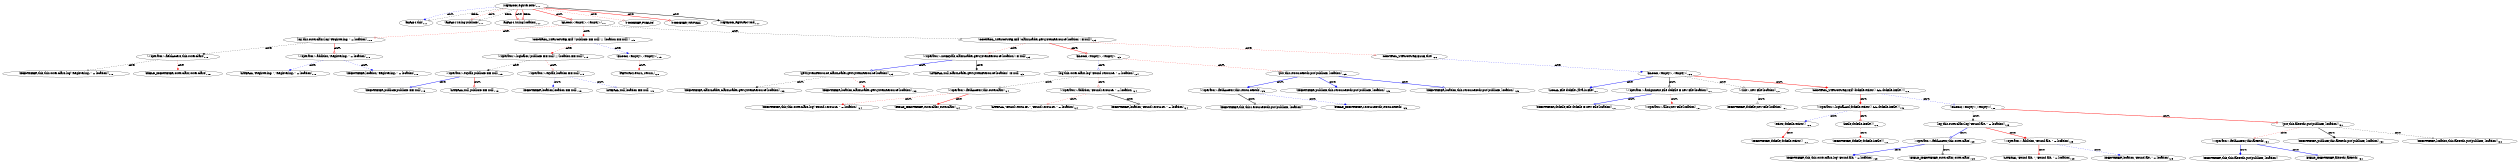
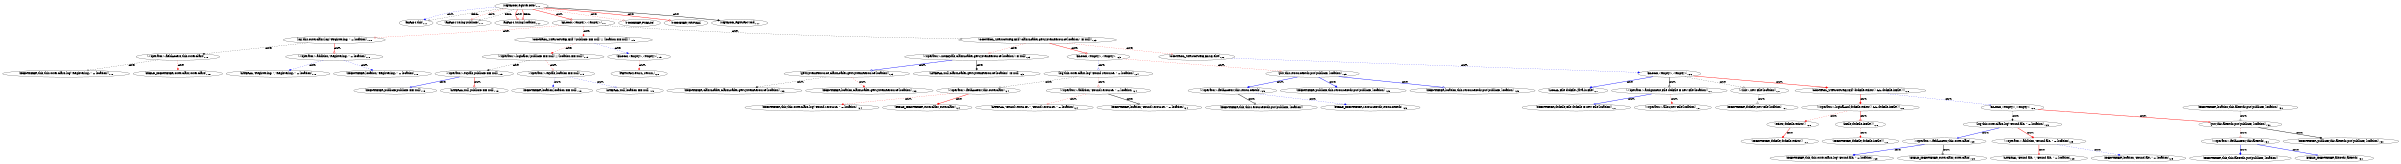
node "(<operator>.logicalAnd,dtdFile.exists() && dtdFile.isFile())": text "748" -> "728"
edge "(<operator>.logicalAnd,dtdFile.exists() && dtdFile.isFile())" -> "(exists,dtdFile.exists())": color blue -> red
edge "(put,this.fileDtds.put(publicID, location))" -> "(IDENTIFIER,location,this.fileDtds.put(publicID, location))": reversed
